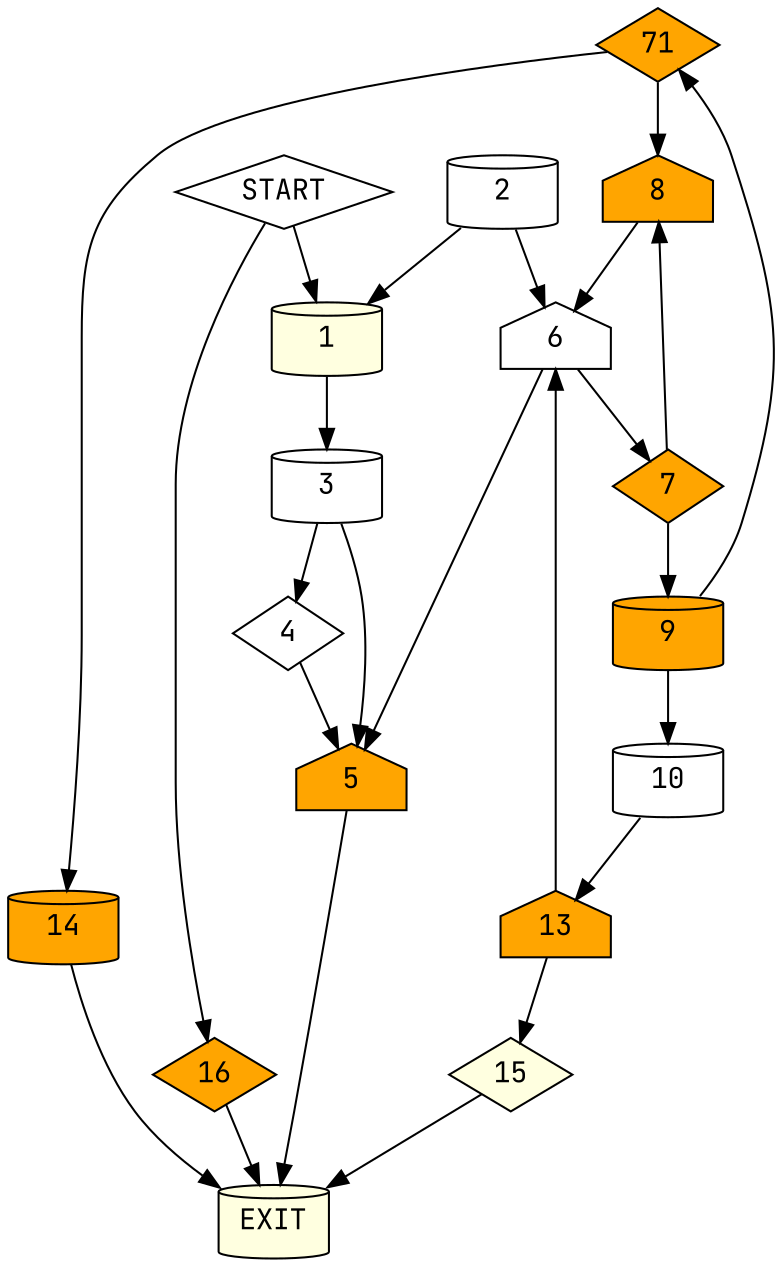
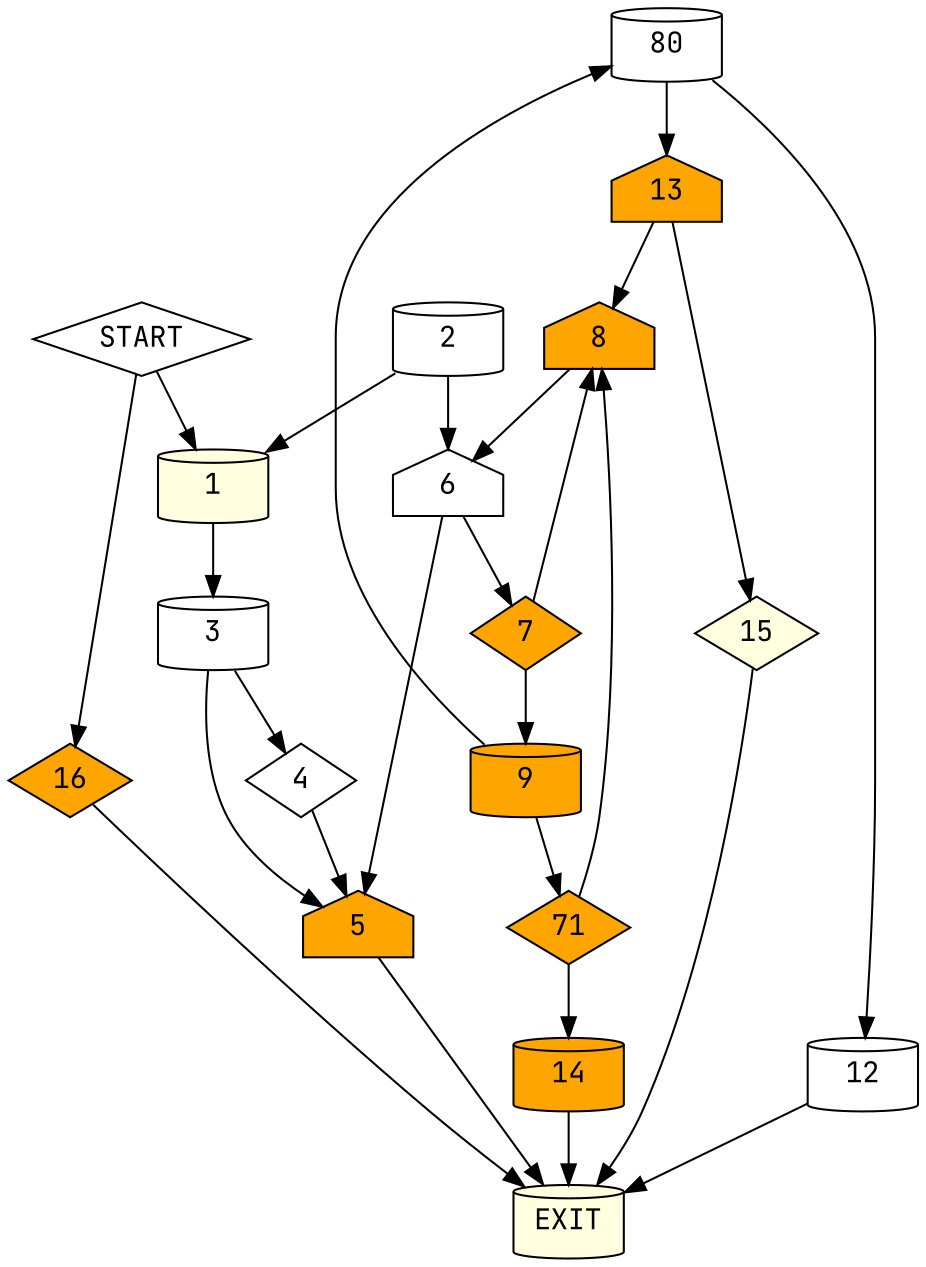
edge "13" -> "6": now "13" -> "8"
node "10": label "10" -> "80"
node "12": added
